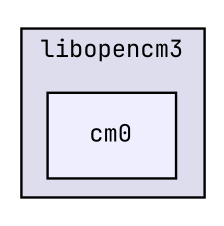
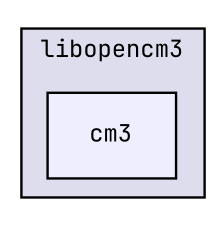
node "cm0": label "cm0" -> "cm3"
